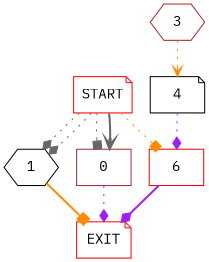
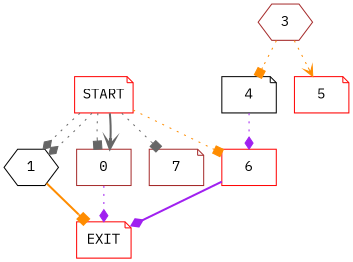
edge "3" -> "4": arrowhead vee -> box
node "5": added
node "7": added
